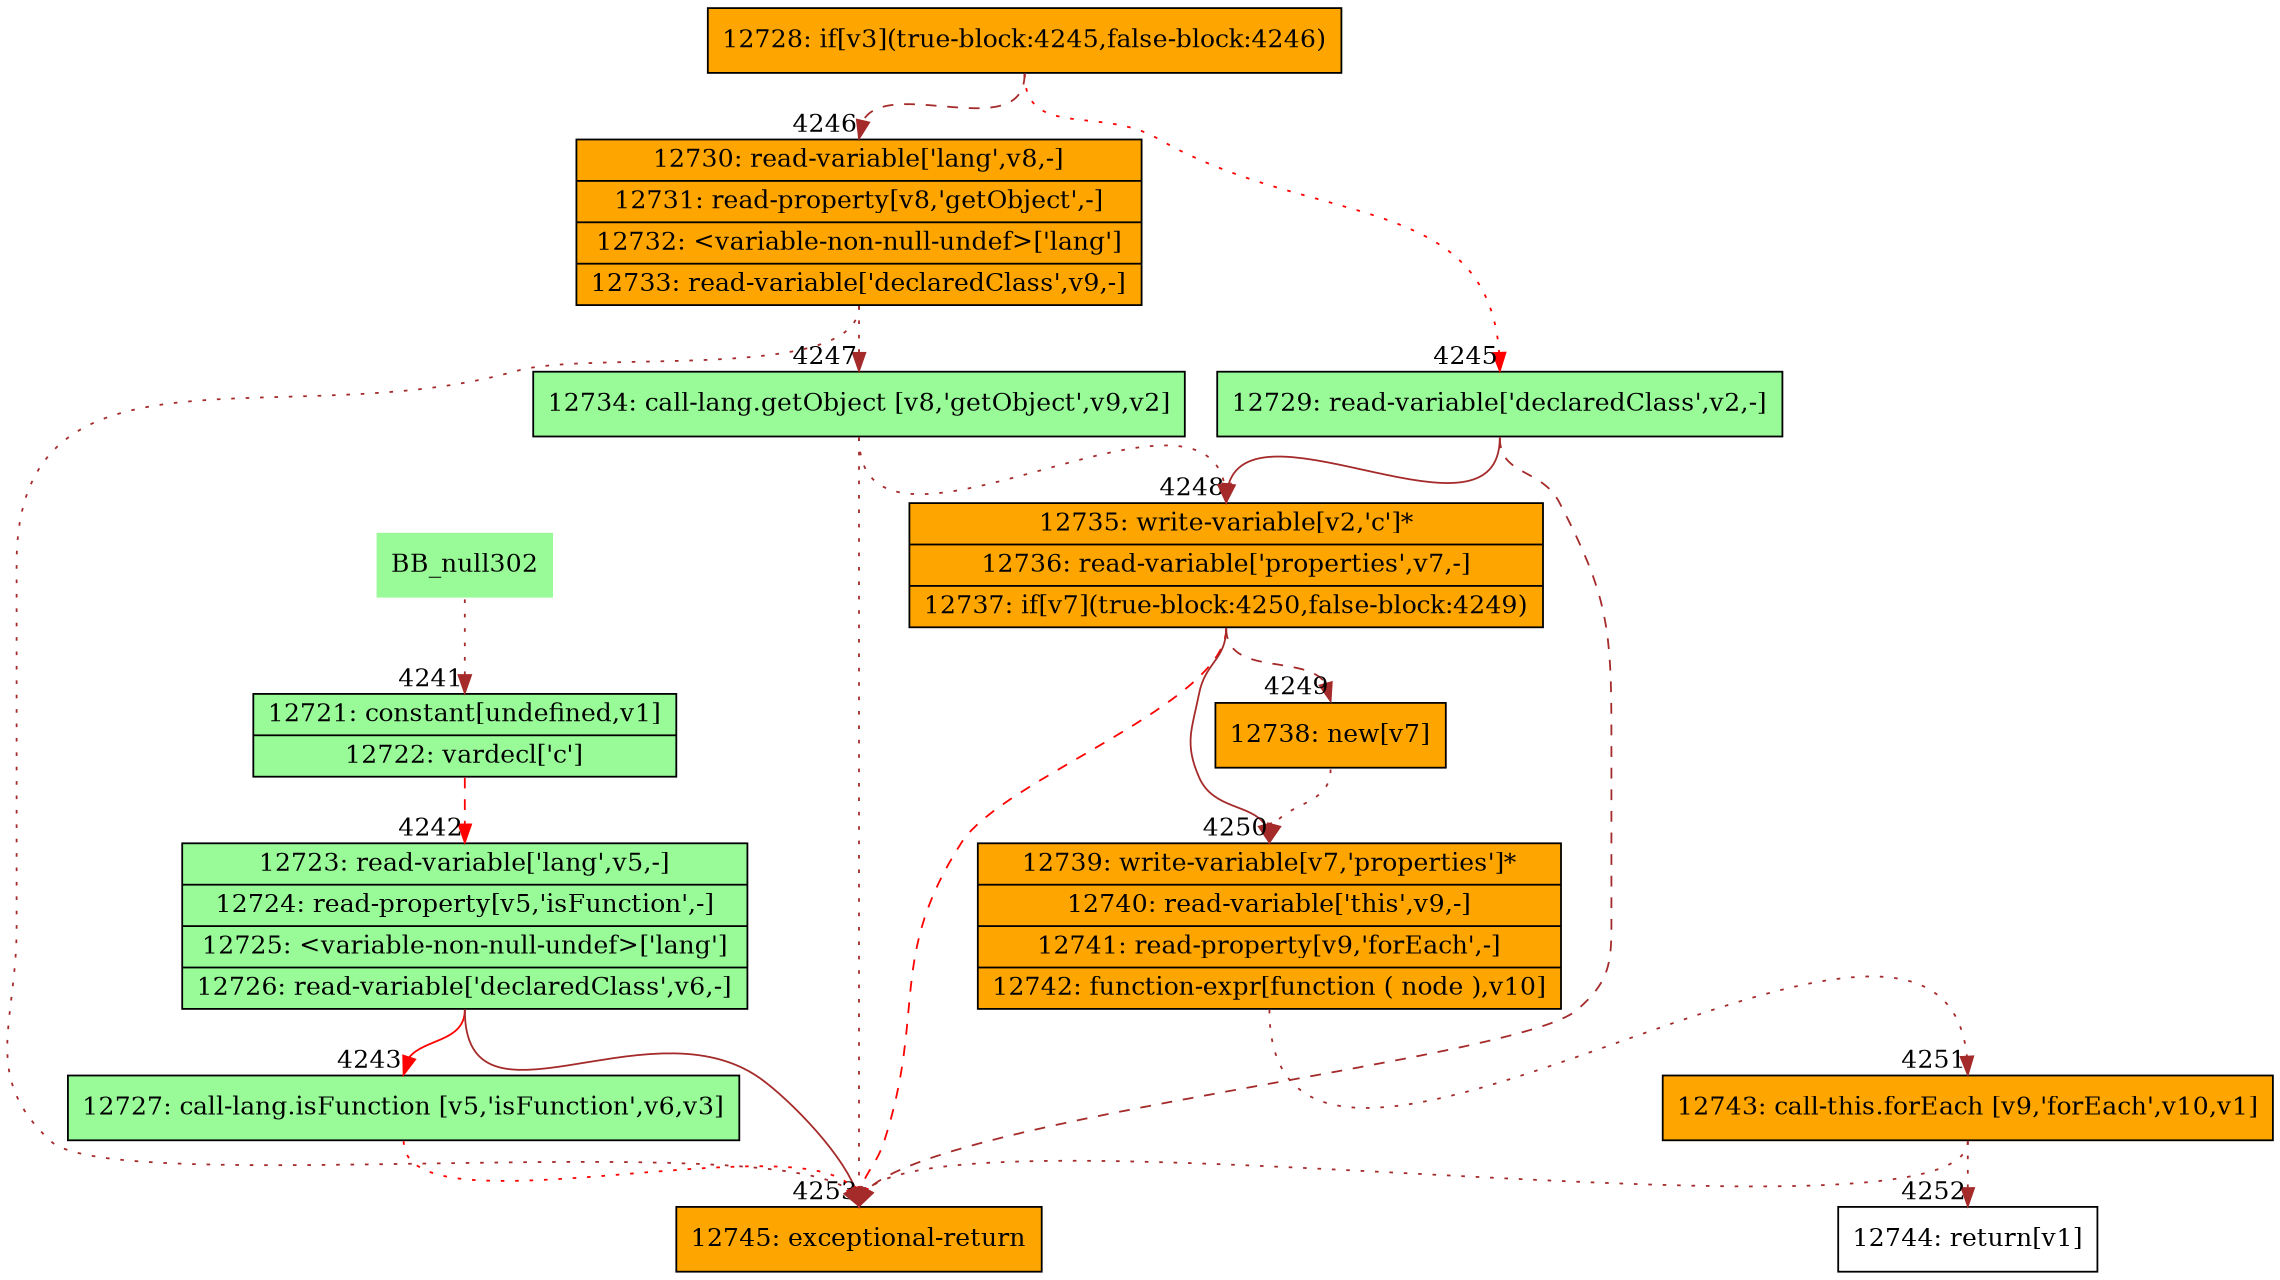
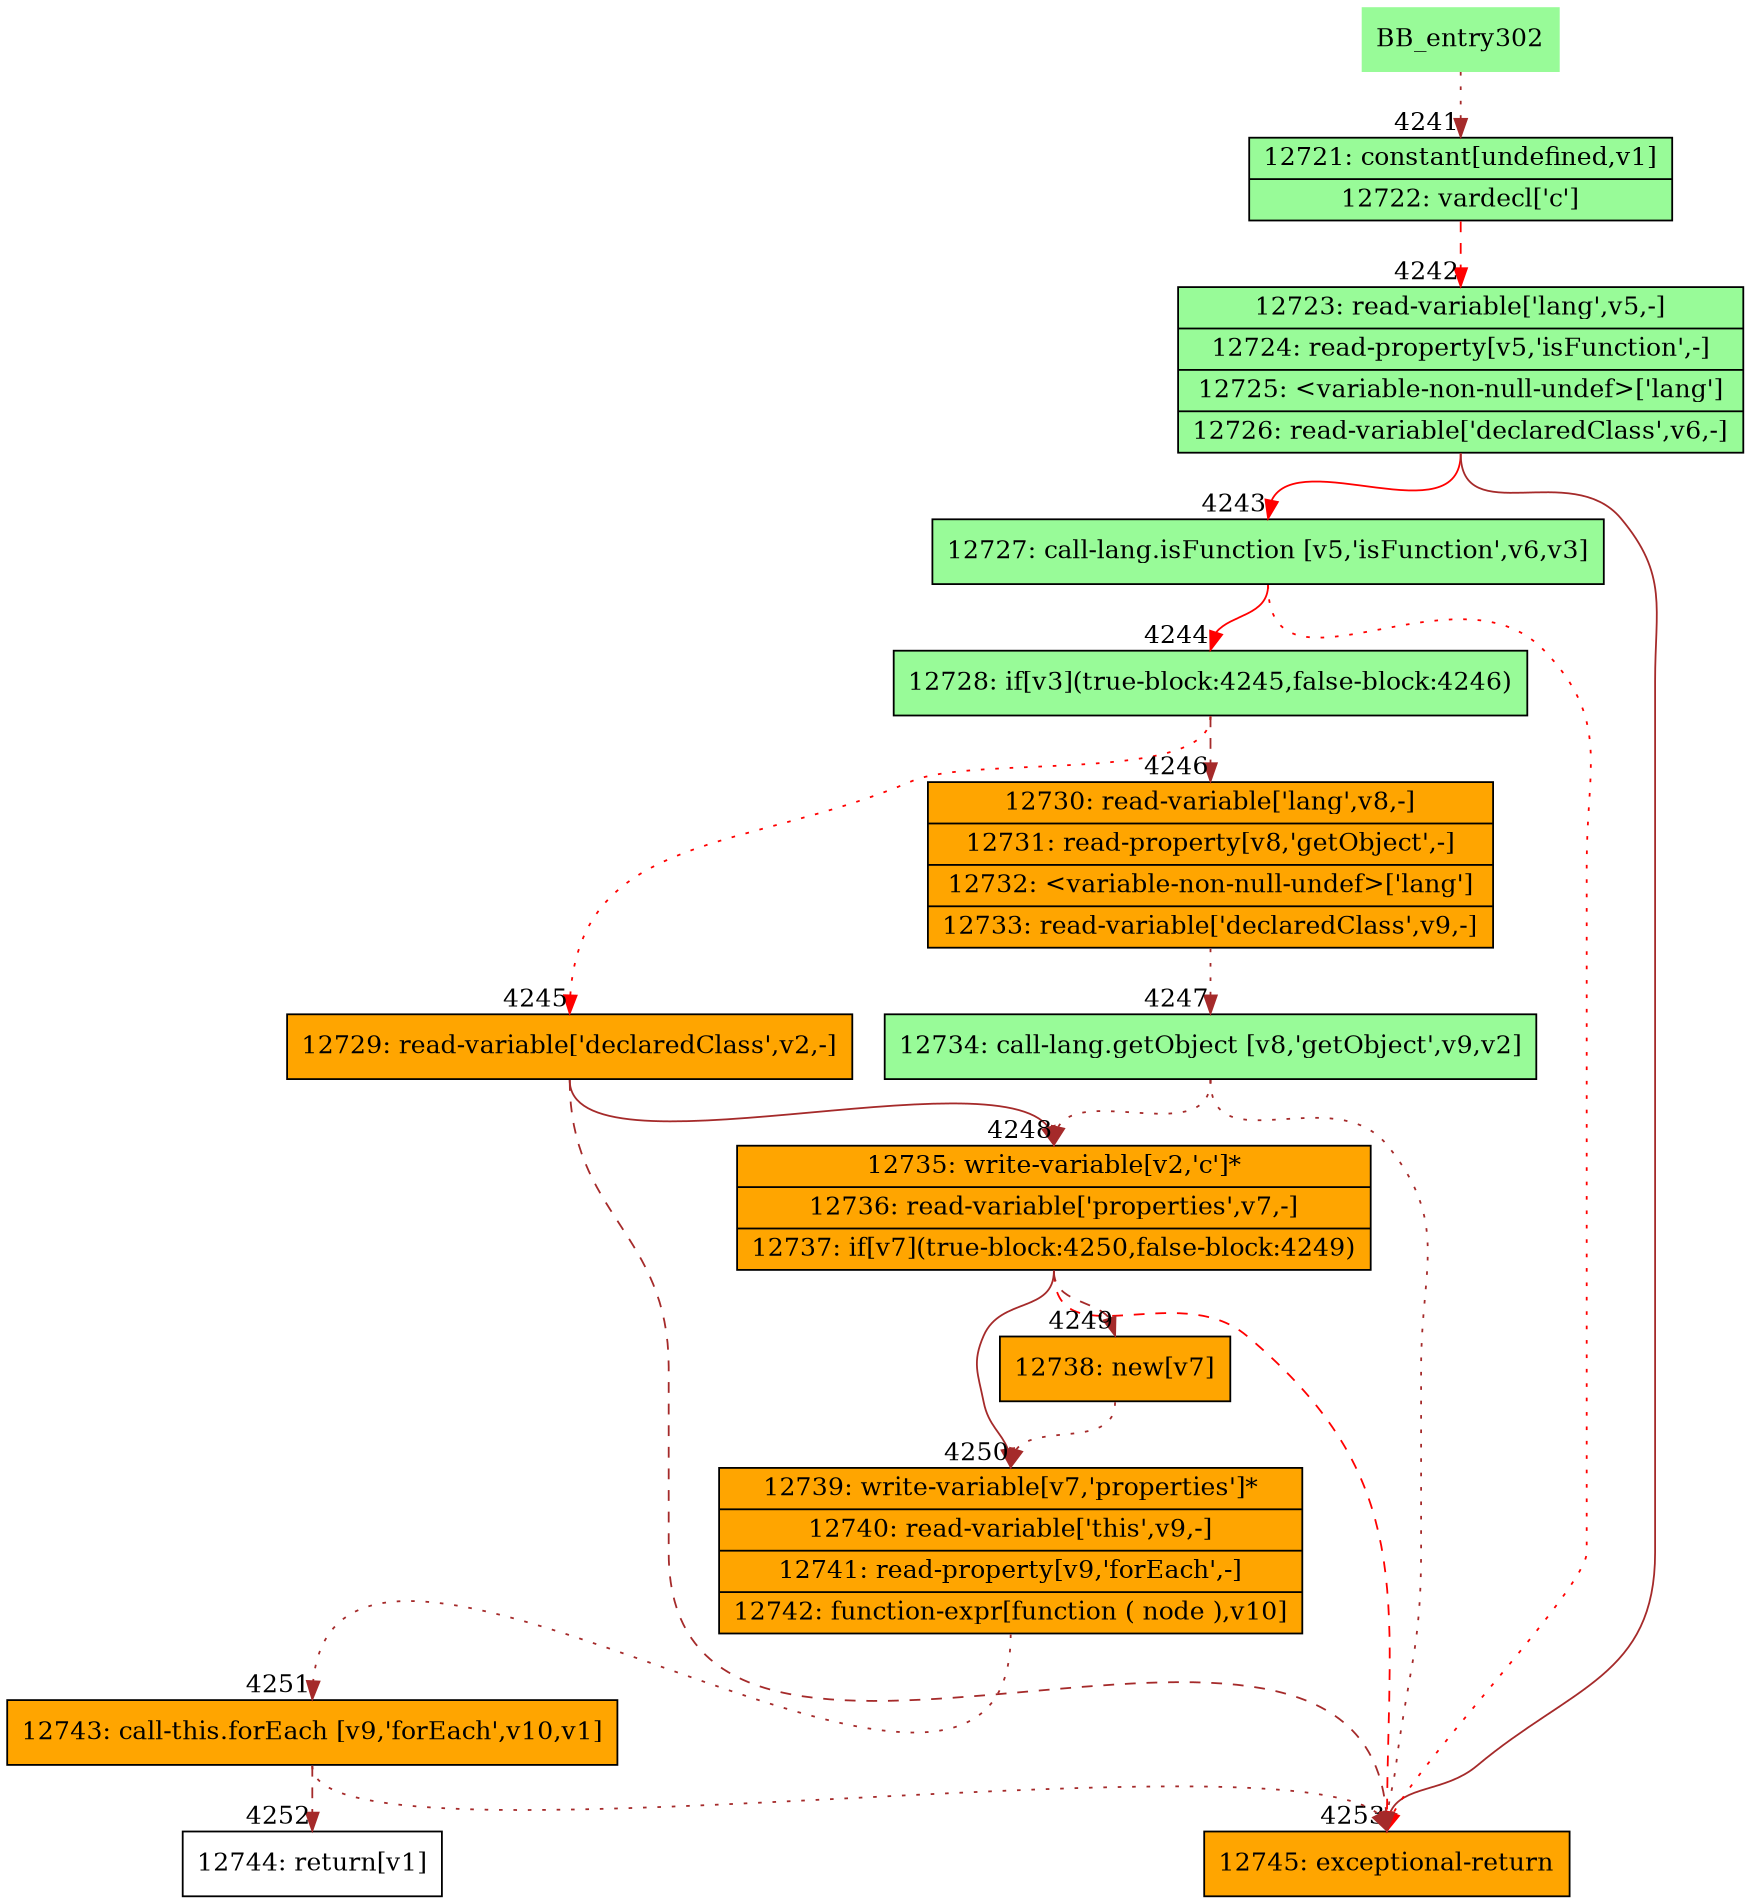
node "12728: if[v3](true-block:4245,false-block:4246)": fillcolor orange -> palegreen
node "12729: read-variable['declaredClass',v2,-]": fillcolor palegreen -> orange
node "BB_null302": label "BB_null302" -> "BB_entry302"
edge "12727: call-lang.isFunction [v5,'isFunction',v6,v3]" -> "12728: if[v3](true-block:4245,false-block:4246)": added
edge "12730: read-variable['lang',v8,-]" -> "12745: exceptional-return": removed
edge "12743: call-this.forEach [v9,'forEach',v10,v1]" -> "12744: return[v1]": style dotted -> dashed
